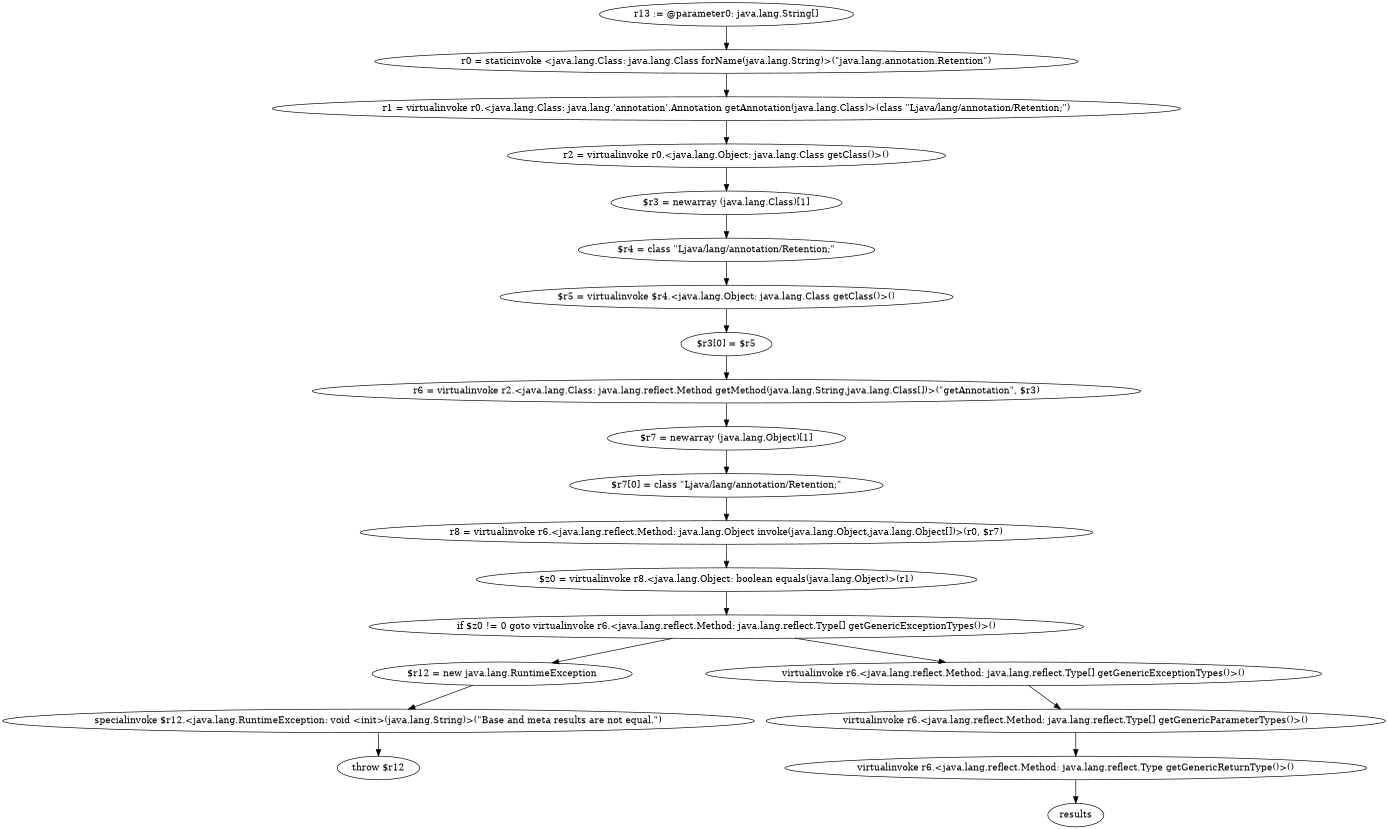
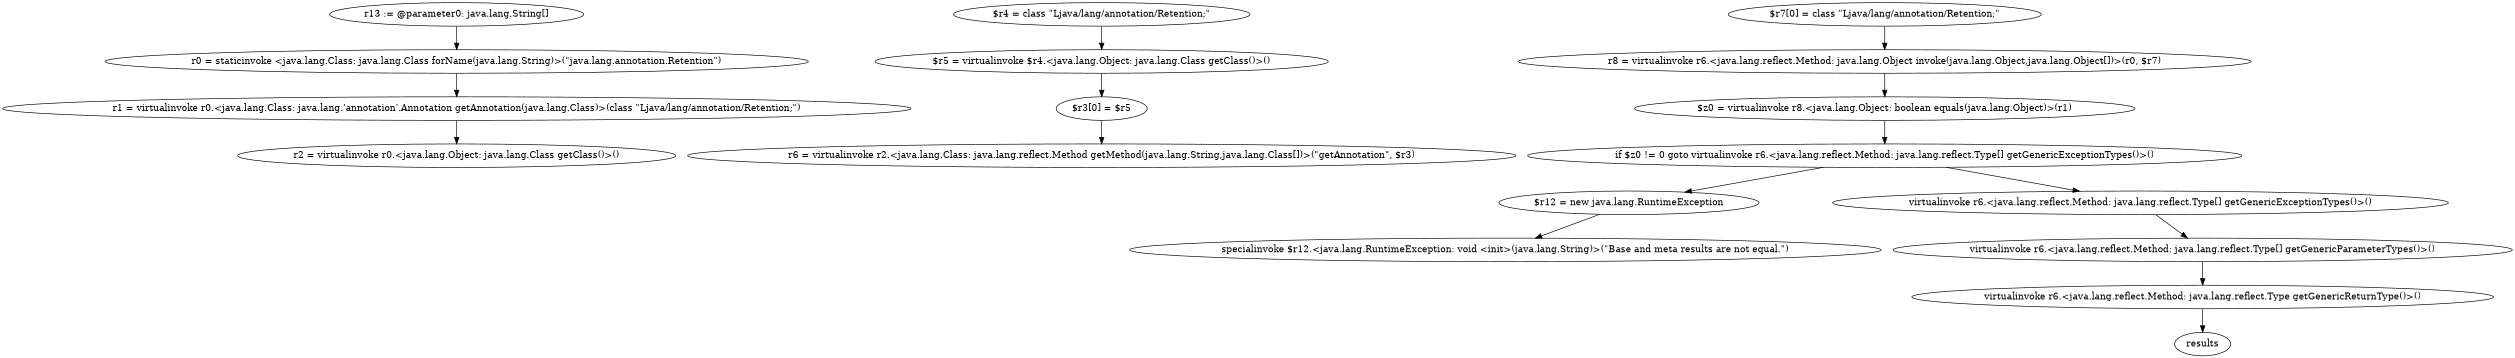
node "$r3 = newarray (java.lang.Class)[1]": removed
node "$r7 = newarray (java.lang.Object)[1]": removed
node "throw $r12": removed
